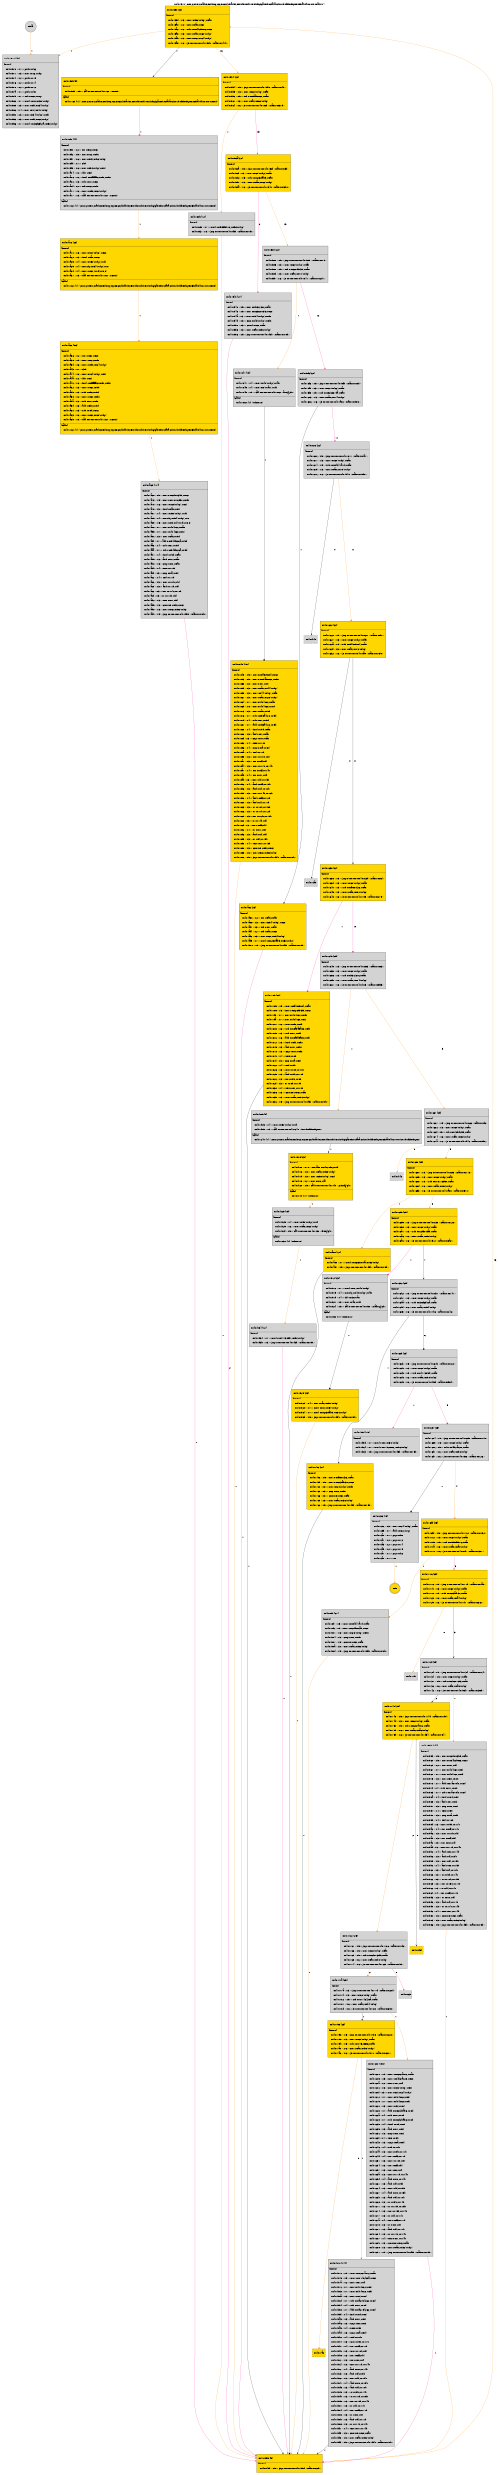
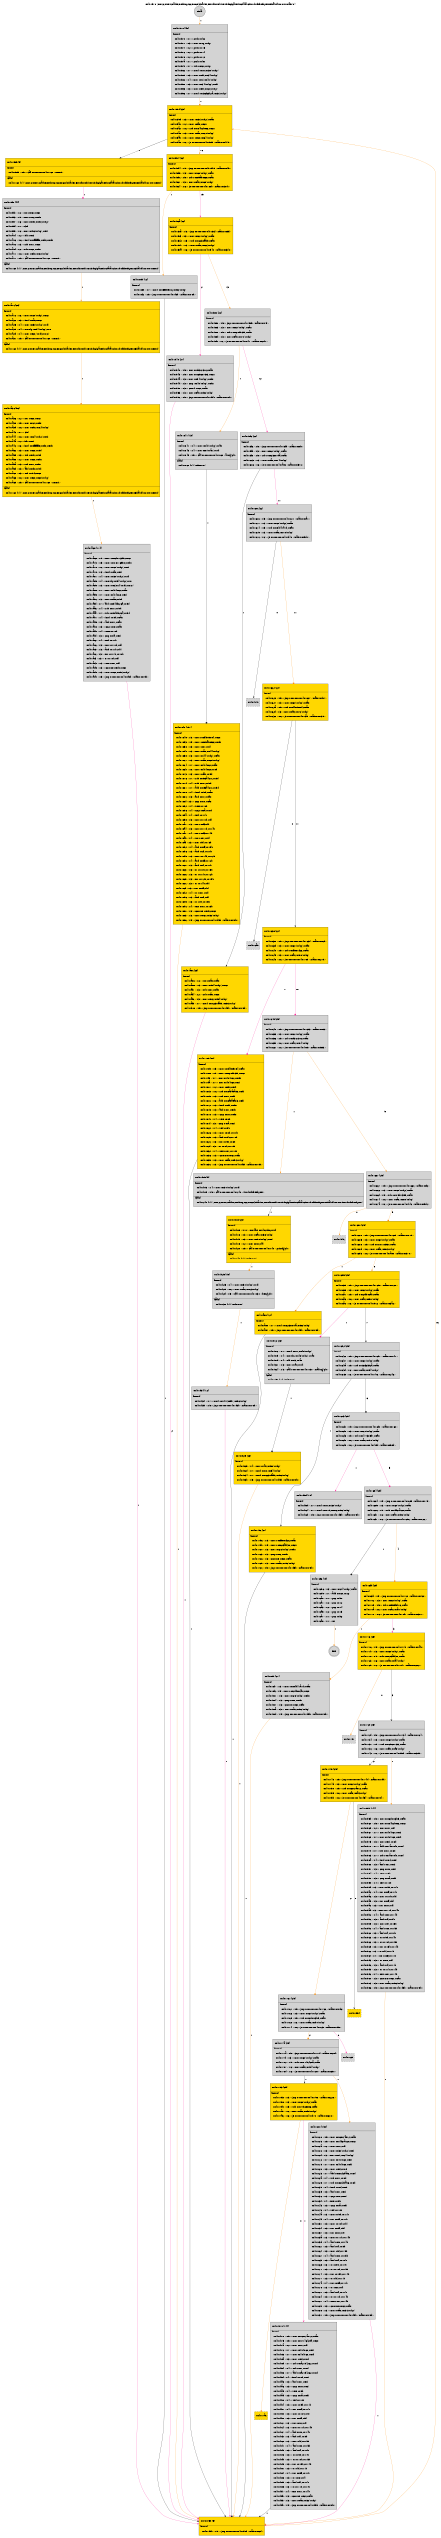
edge "0x40159d [23]" -> "0x401570 [45]": reversed
edge "0x4018eb [12]" -> "0x401d5b [5]": color darkorange -> black
node "Exit": fillcolor gold -> lightgrey
